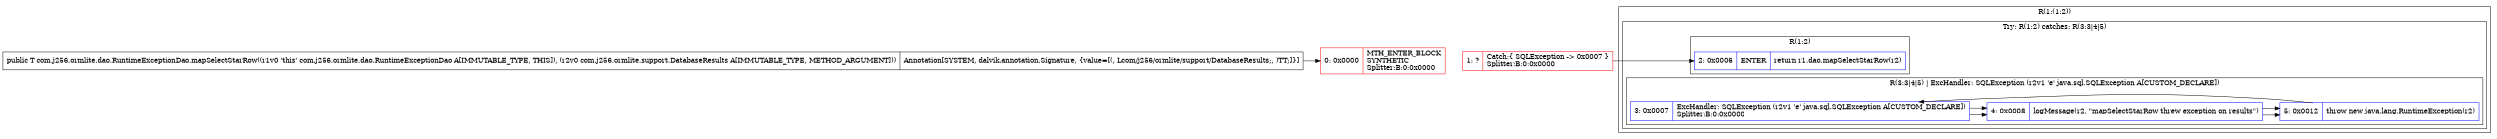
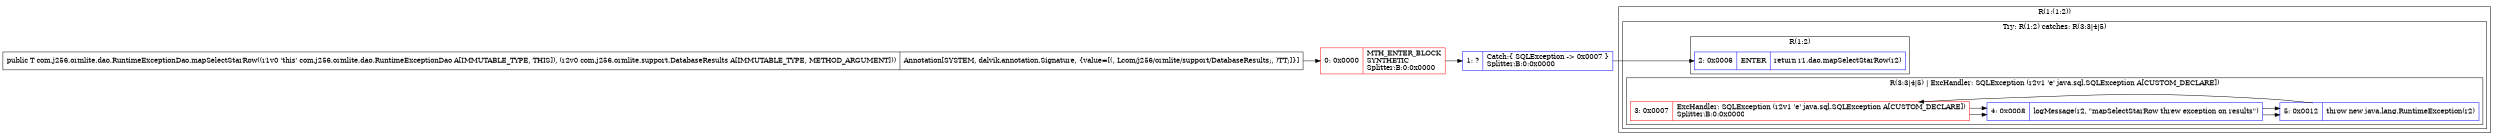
edge "0: 0x0000" -> "1: ?": added
node "1: ?": color red -> blue
node "3: 0x0007": color blue -> red
